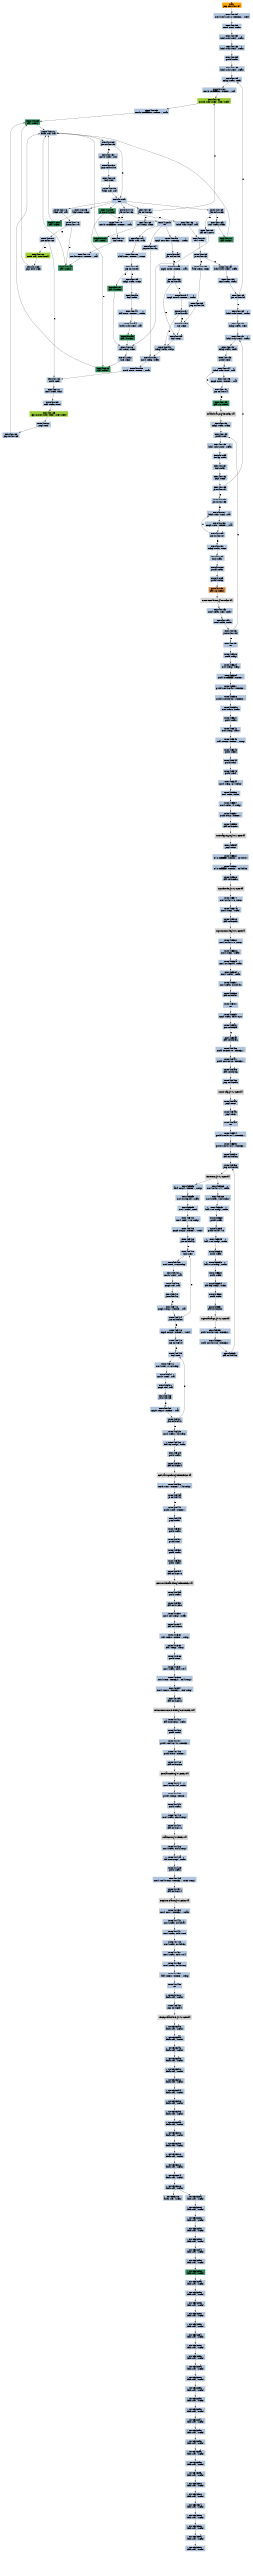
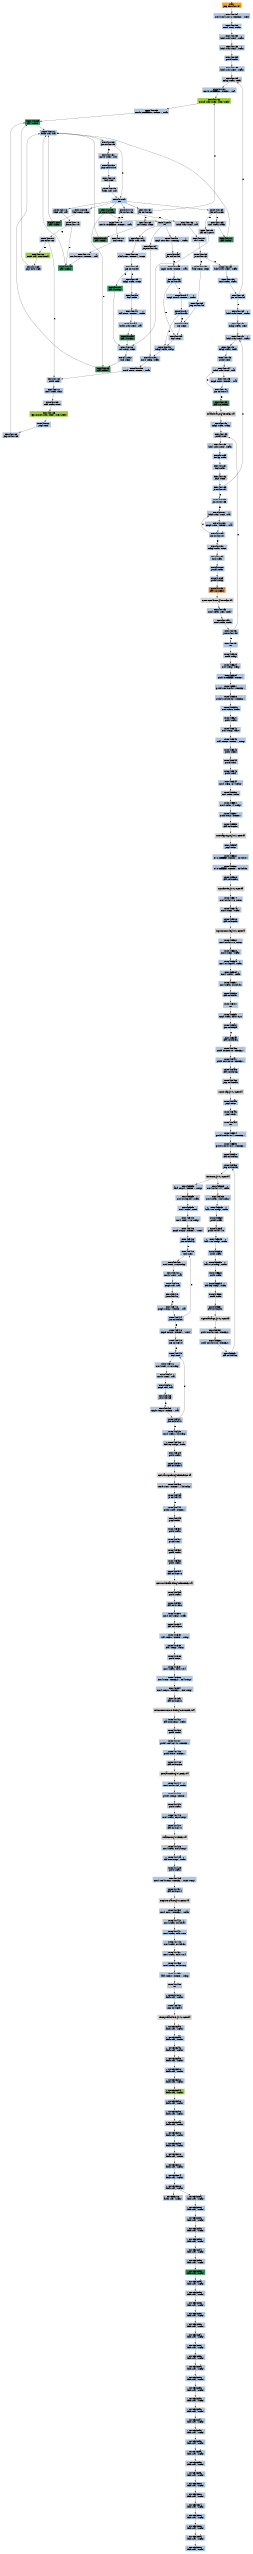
node "0x7c9032b4 addb %al, (%eax)": fillcolor lightsteelblue -> yellowgreen
